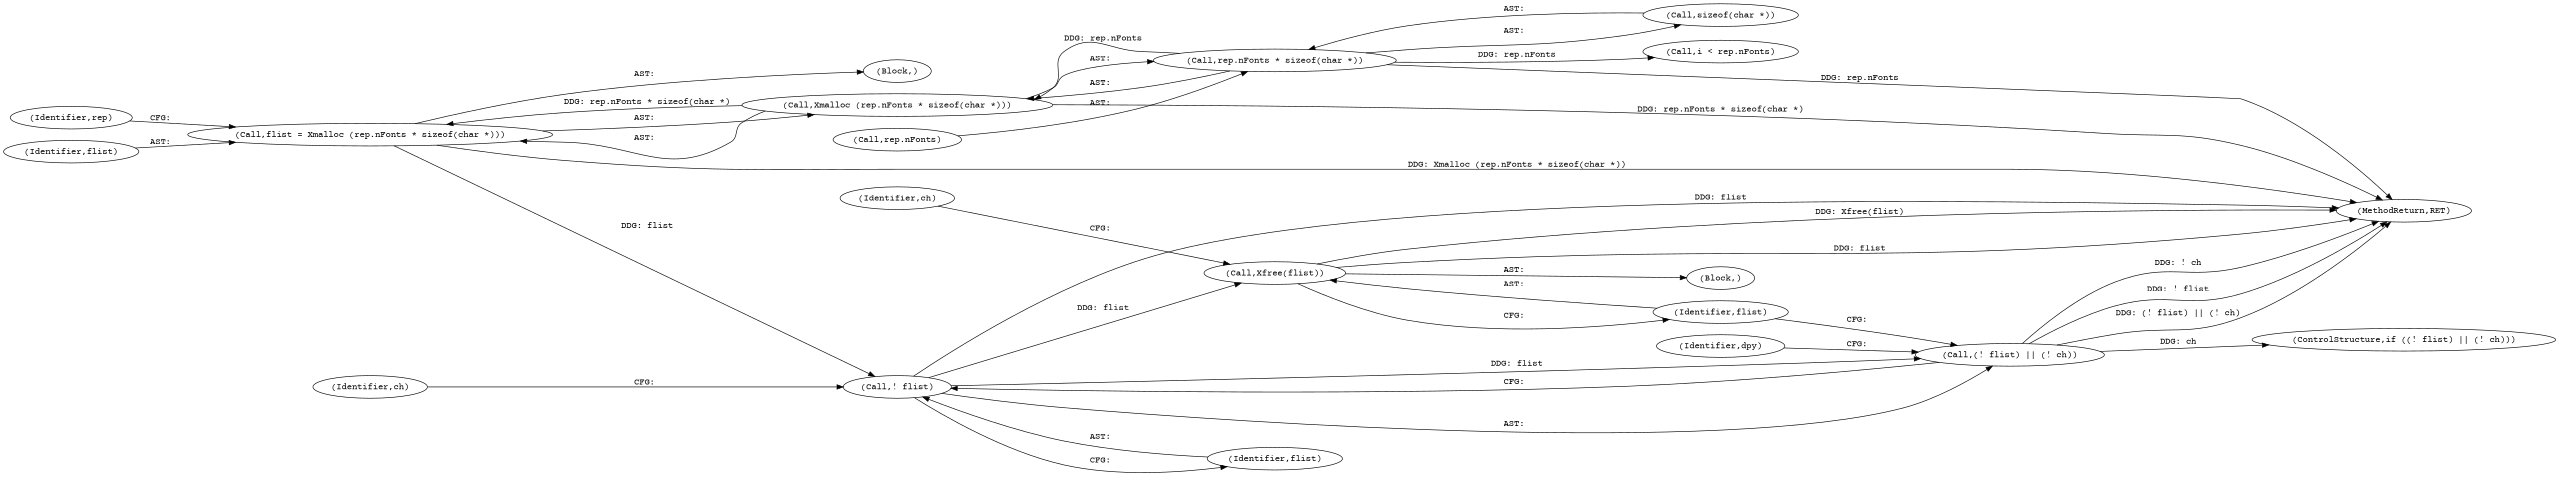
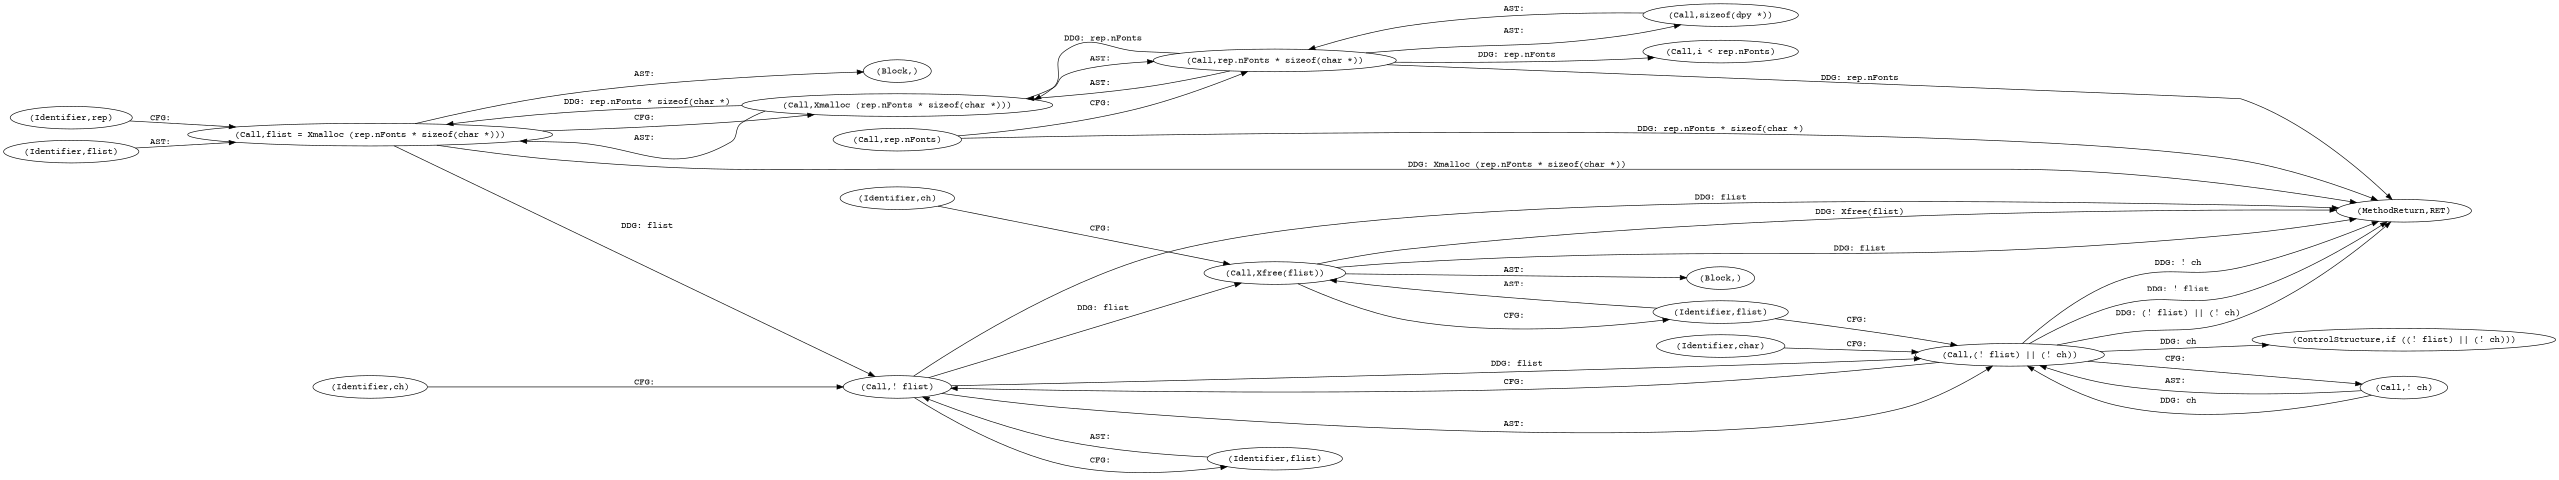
node "(Call,sizeof(char *))": label "(Call,sizeof(char *))" -> "(Call,sizeof(dpy *))"
edge "(Call,rep.nFonts)" -> "(Call,rep.nFonts * sizeof(char *))": label "AST: " -> "CFG: "
edge "(Call,Xmalloc (rep.nFonts * sizeof(char *)))" -> "(MethodReturn,RET)": now "(Call,rep.nFonts)" -> "(MethodReturn,RET)"
edge "(Call,flist = Xmalloc (rep.nFonts * sizeof(char *)))" -> "(Call,Xmalloc (rep.nFonts * sizeof(char *)))": label "AST: " -> "CFG: "
node "(Identifier,dpy)": label "(Identifier,dpy)" -> "(Identifier,char)"
node "(Call,! ch)": added
